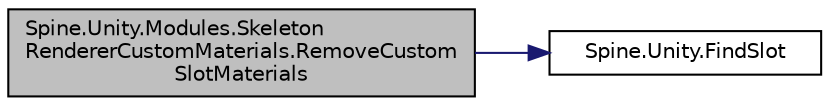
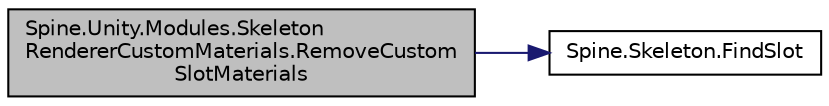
node "Spine.Unity.FindSlot": label "Spine.Unity.FindSlot" -> "Spine.Skeleton.FindSlot"
